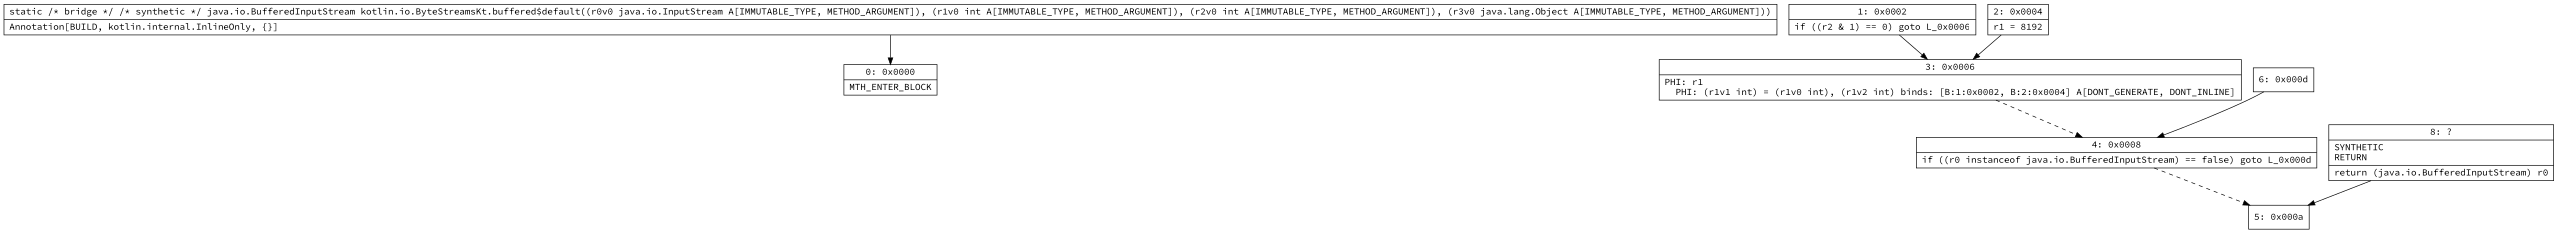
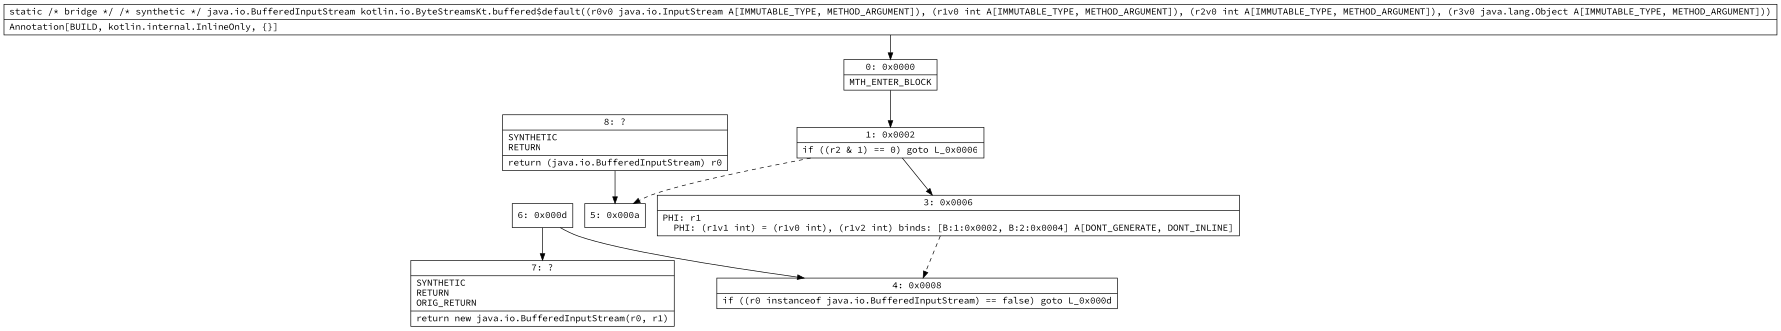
node "2: 0x0004": removed
edge "0: 0x0000" -> "1: 0x0002": added
edge "4: 0x0008" -> "5: 0x000a": now "1: 0x0002" -> "5: 0x000a"
node "7: ?": added
